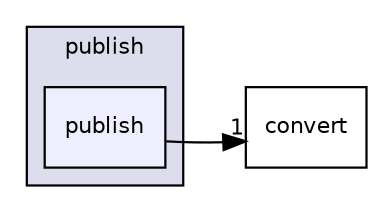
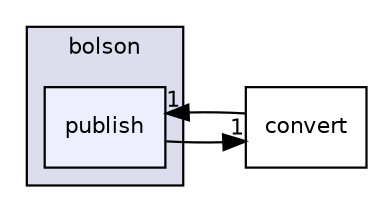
cluster "publish": label "publish" -> "bolson"
edge "convert" -> "publish": added
